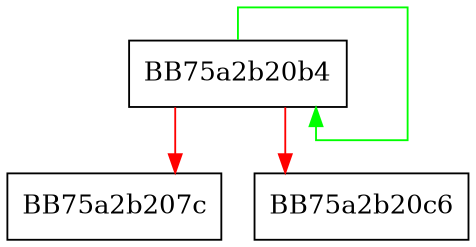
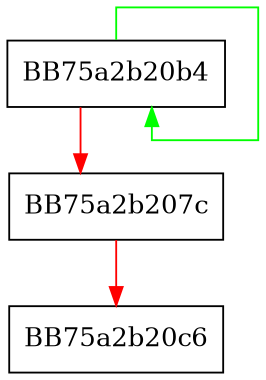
edge "BB75a2b20b4" -> "BB75a2b20c6": now "BB75a2b207c" -> "BB75a2b20c6"
